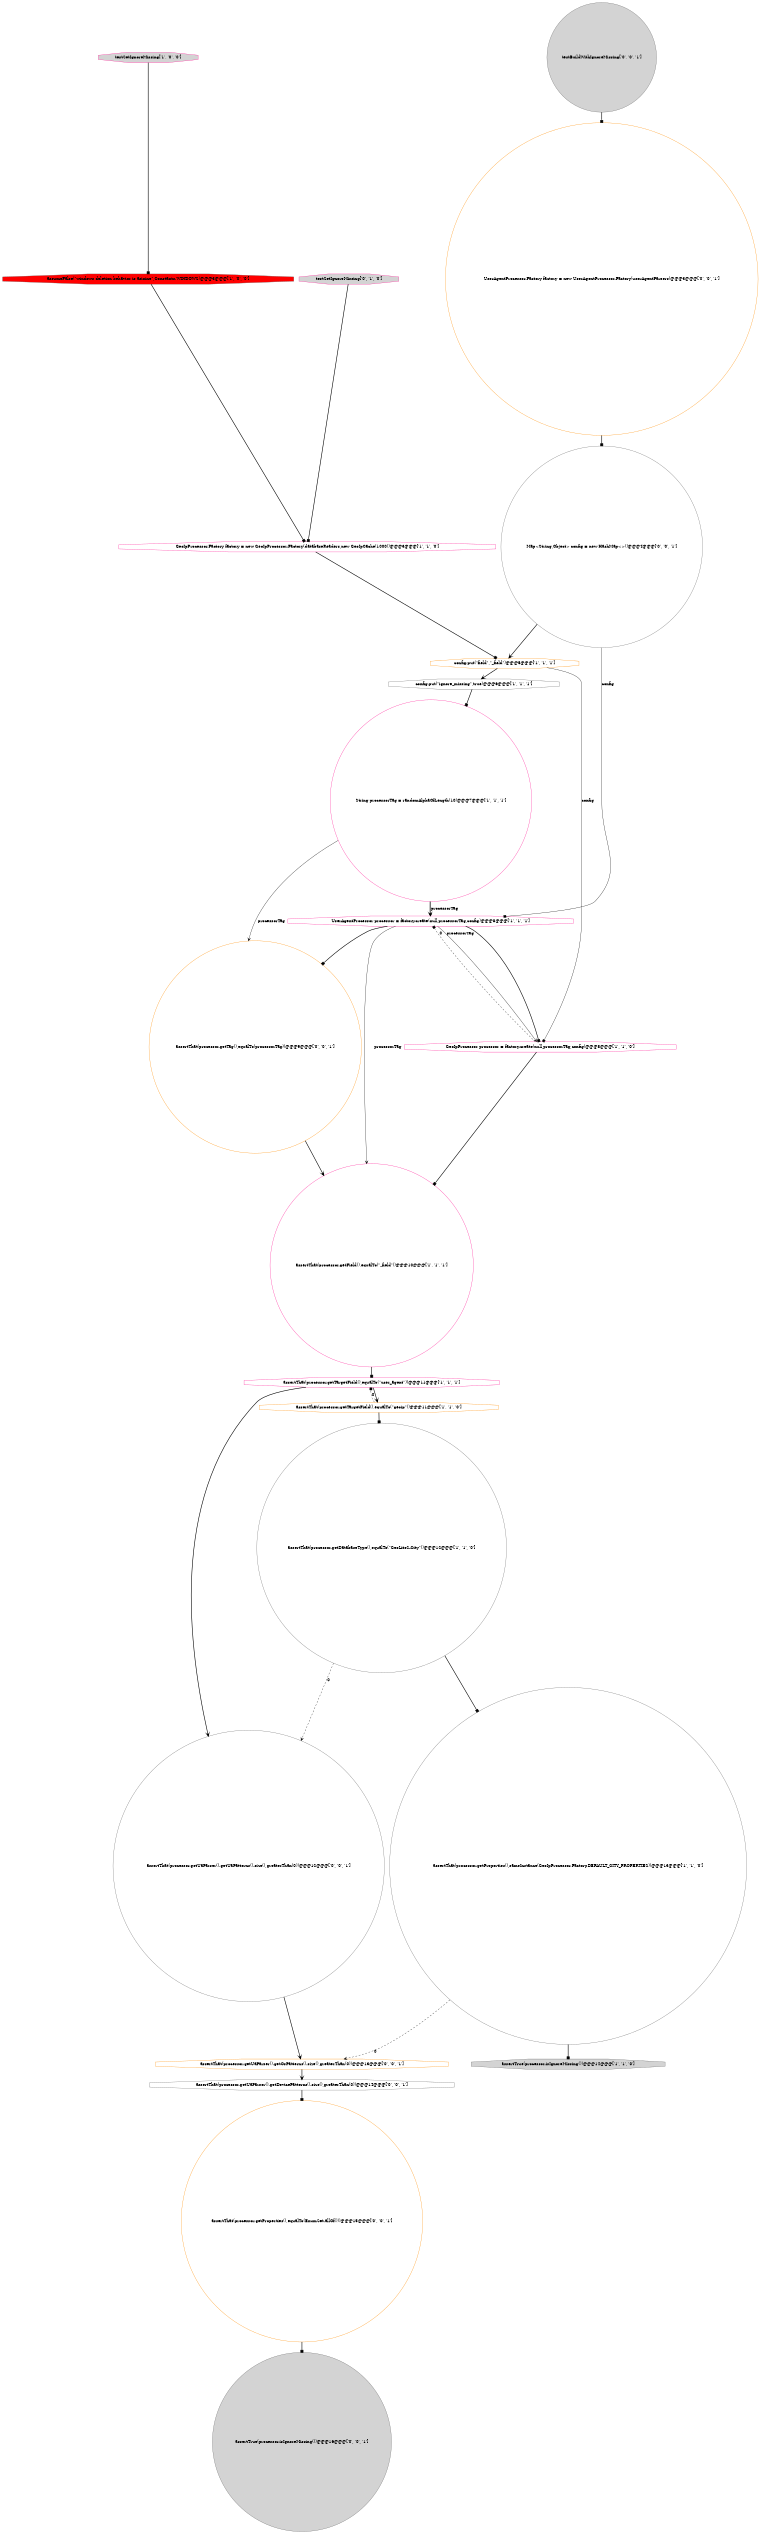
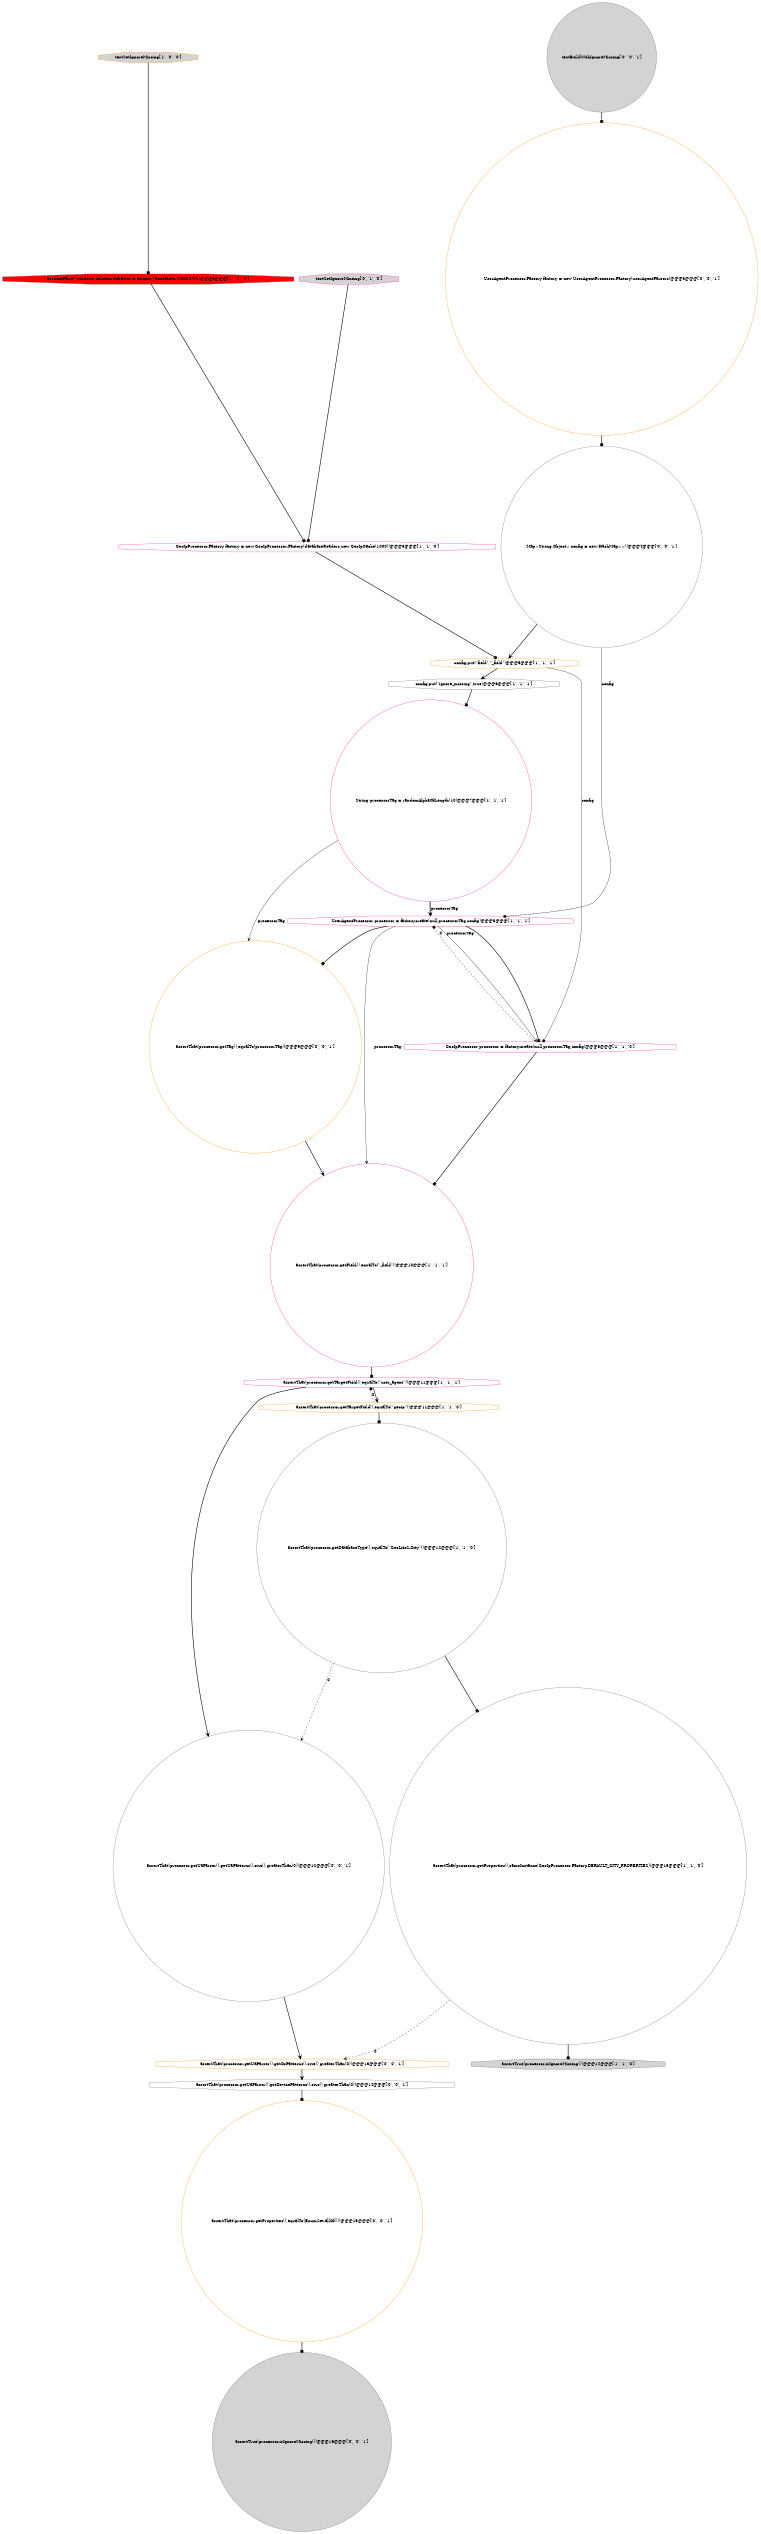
node "testSetIgnoreMissing['1', '0', '0']": color deeppink -> darkorange
